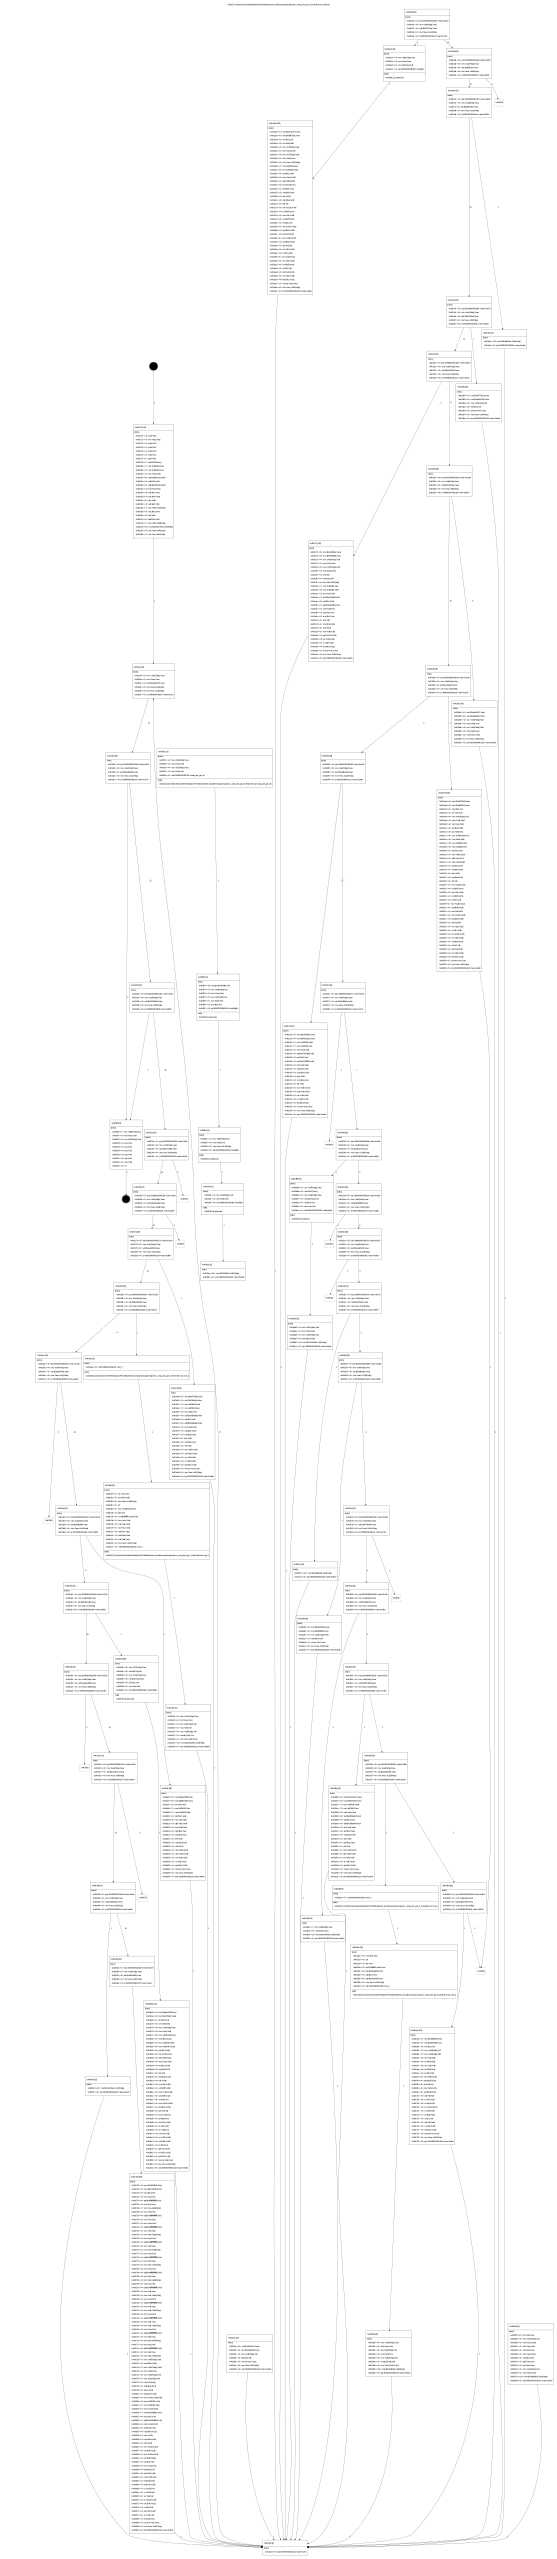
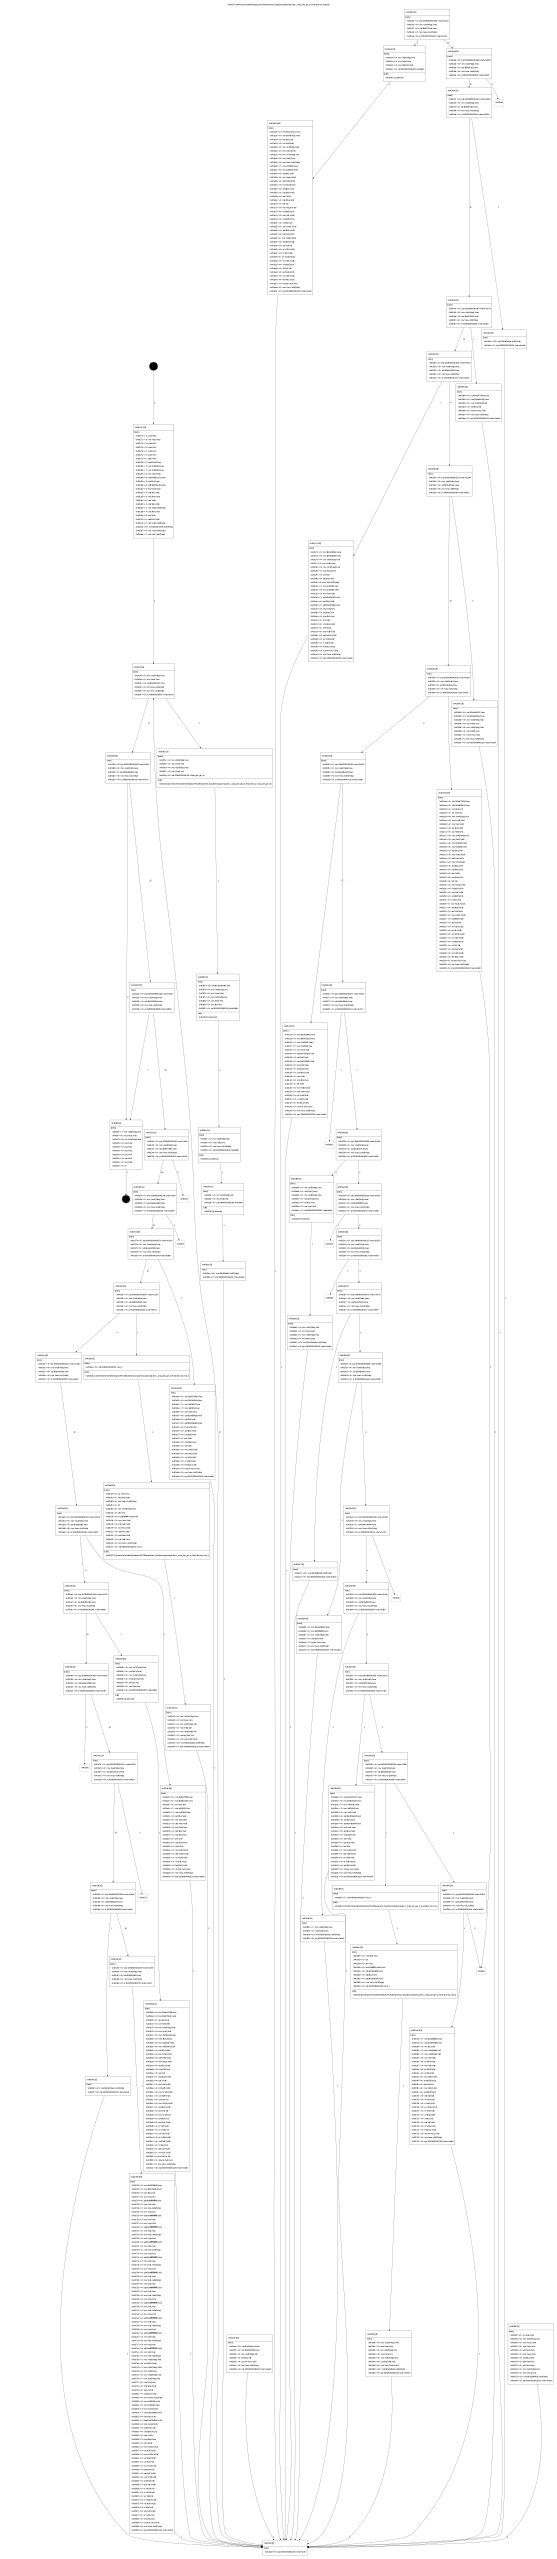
edge "0x4012e4 [32]" -> "0x401f5c [19]": added, label "1"
node "0x402055": removed
edge "0x401faa [15]" -> "0x40212d [5]": added, label "1"
